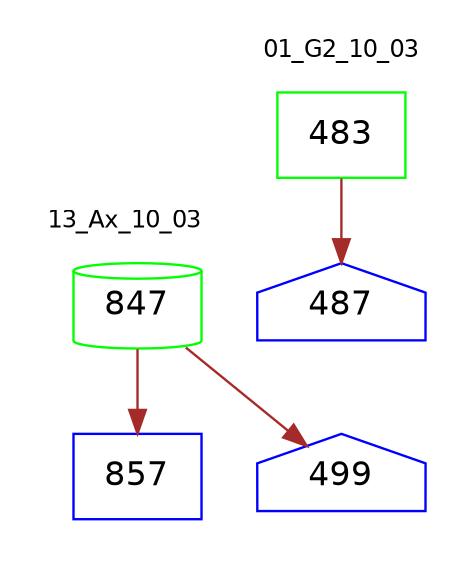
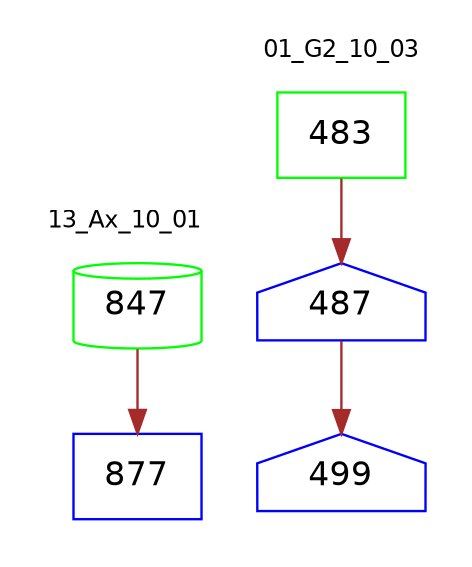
cluster "13_Ax_10_03": label "13_Ax_10_03" -> "13_Ax_10_01"
edge "847" -> "499": now "487" -> "499"
node "857": label "857" -> "877"
